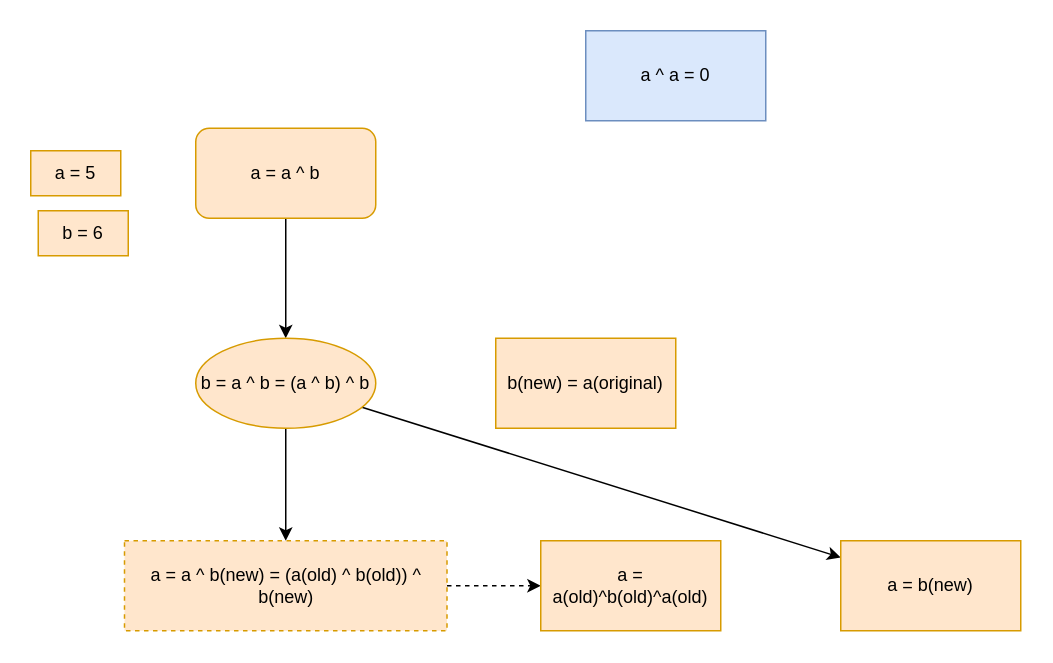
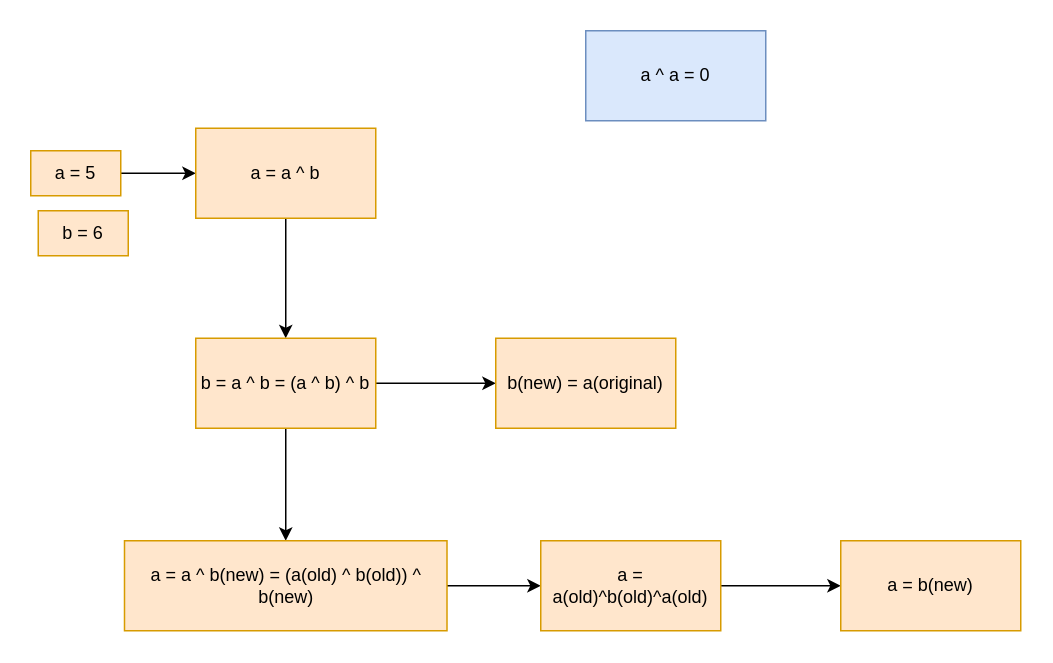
edge "a = 5" -> "a = a ^ b": added
node "a = a ^ b": shape rounded rectangle -> rectangle
node "b = a ^ b = (a ^ b) ^ b": shape ellipse -> rectangle
edge "b = a ^ b = (a ^ b) ^ b" -> "a = b(new)": now "b = a ^ b = (a ^ b) ^ b" -> "b(new) = a(original)"
node "a = a ^ b(new) = (a(old) ^ b(old)) ^ b(new)": style dashed -> solid
edge "a = a ^ b(new) = (a(old) ^ b(old)) ^ b(new)" -> "a = a(old)^b(old)^a(old)": style dashed -> solid
edge "a = a(old)^b(old)^a(old)" -> "a = b(new)": added
